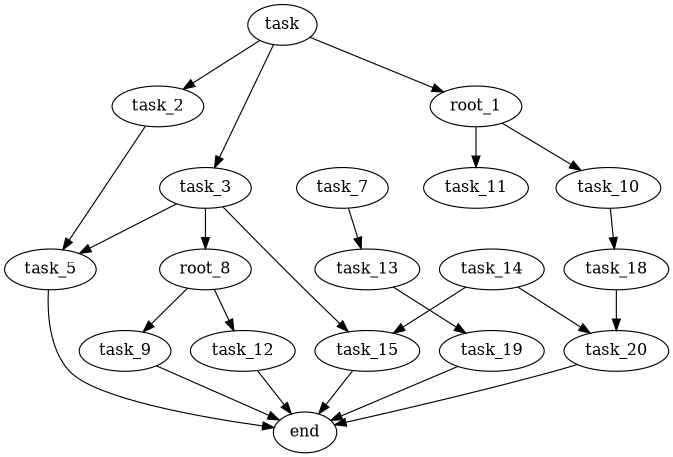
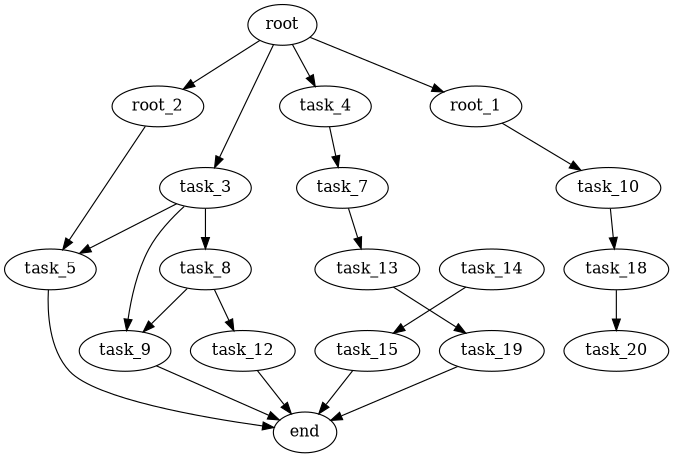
node "task": label "task" -> "root"
node "task_2": label "task_2" -> "root_2"
node "task_4": added
node "task_11": removed
edge "task_3" -> "task_15": now "task_3" -> "task_9"
node "root_8": label "root_8" -> "task_8"
edge "task_14" -> "task_20": removed
edge "task_20" -> "end": removed
